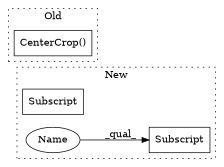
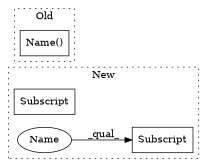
node "CenterCrop()": label "CenterCrop()" -> "Name()"
